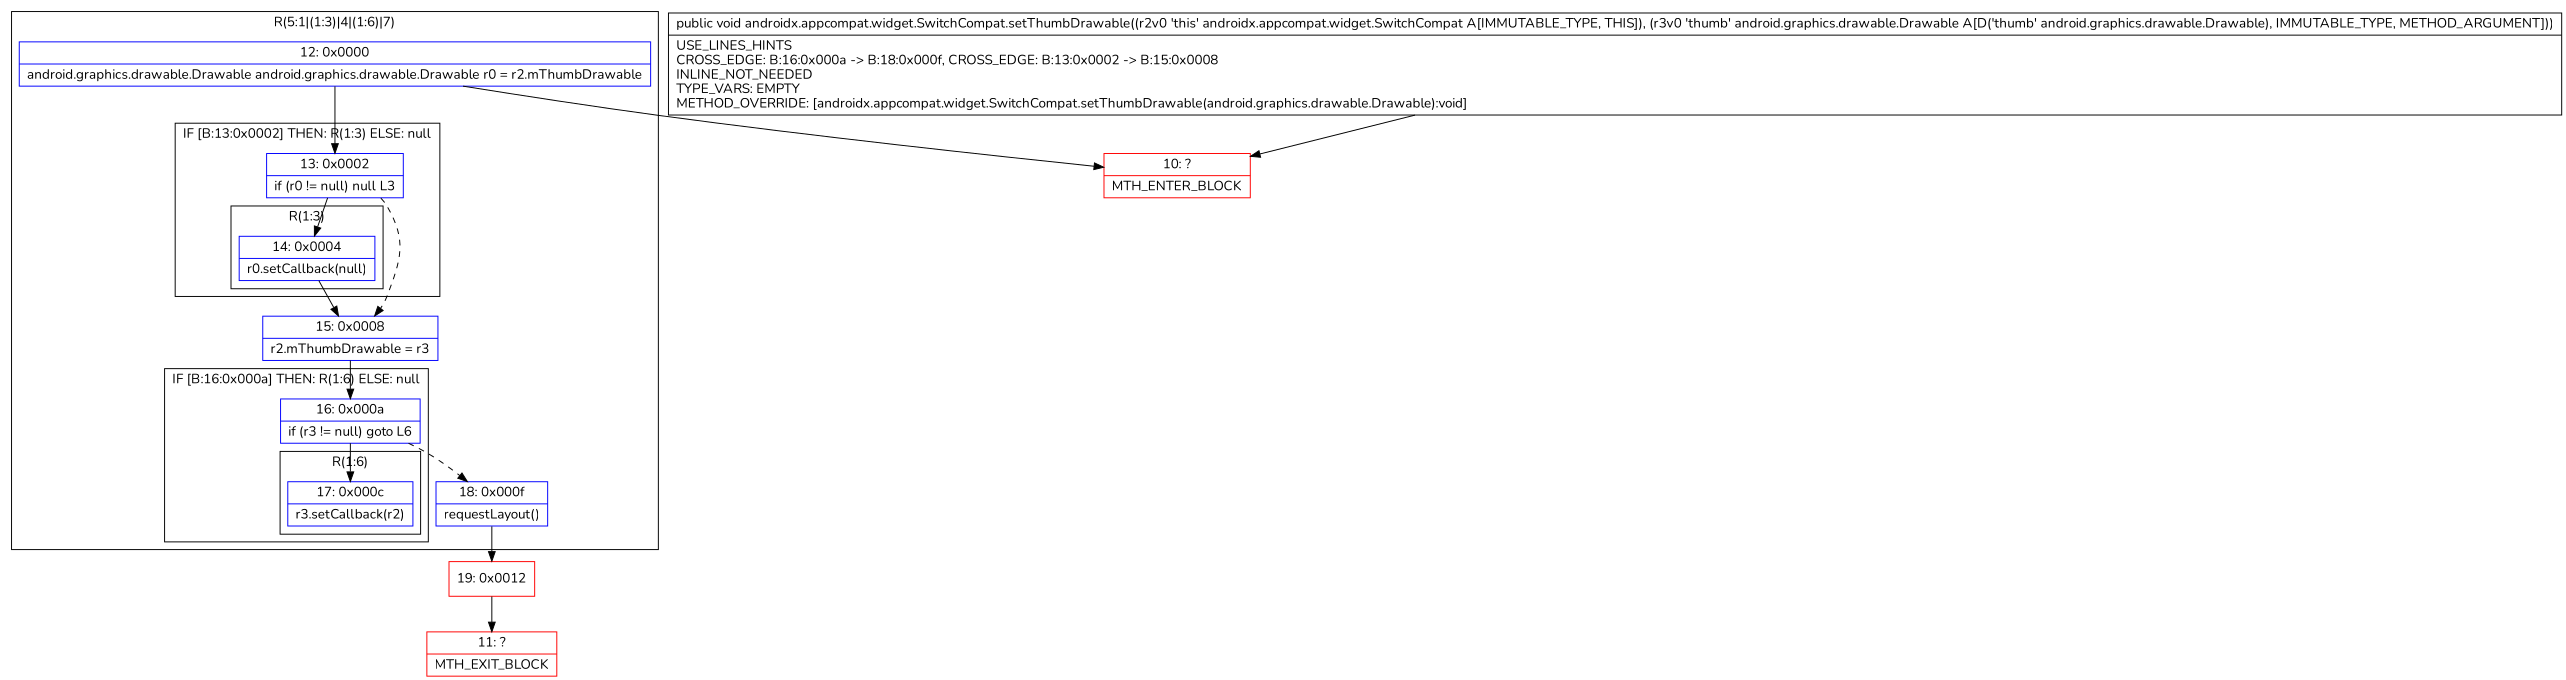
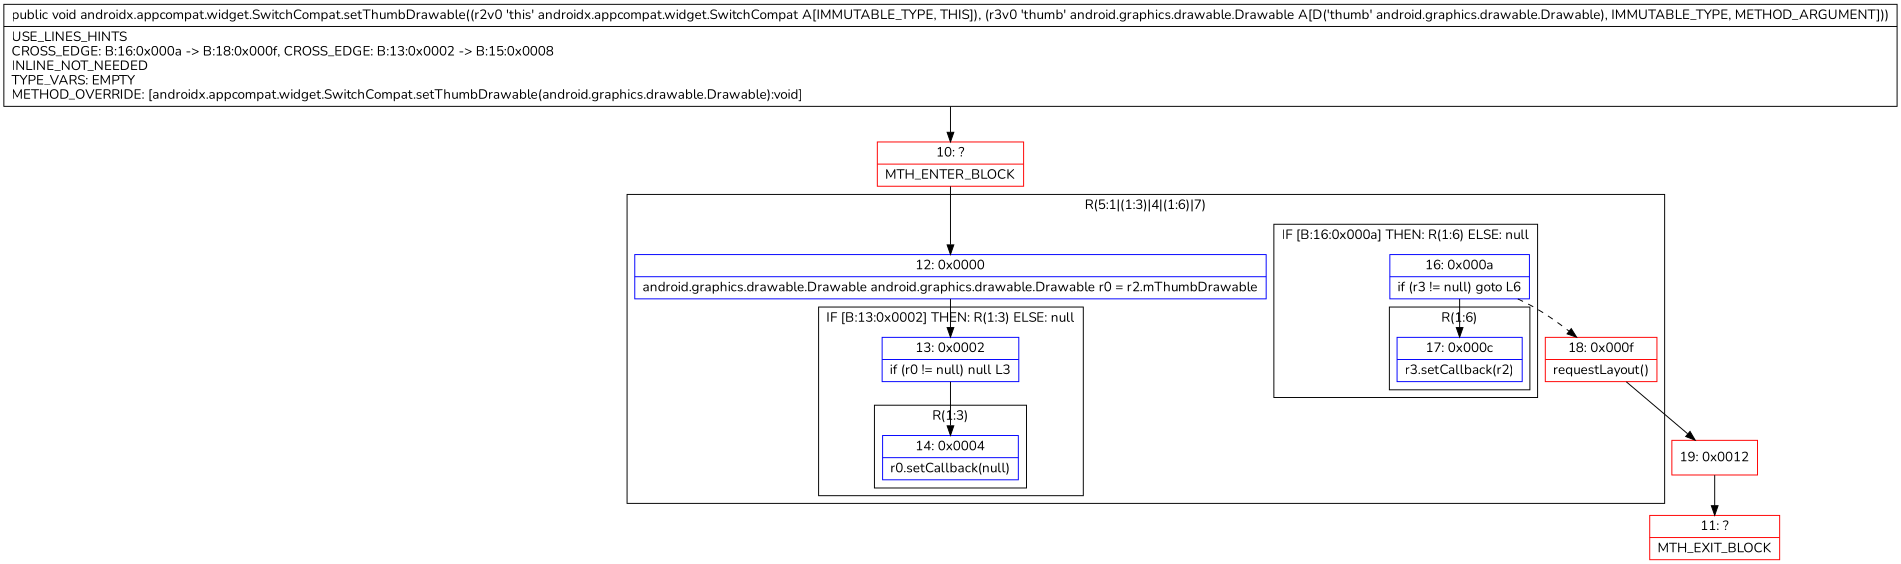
edge "12: 0x0000" -> "10: ?": reversed
node "15: 0x0008": removed
node "18: 0x000f": color blue -> red
